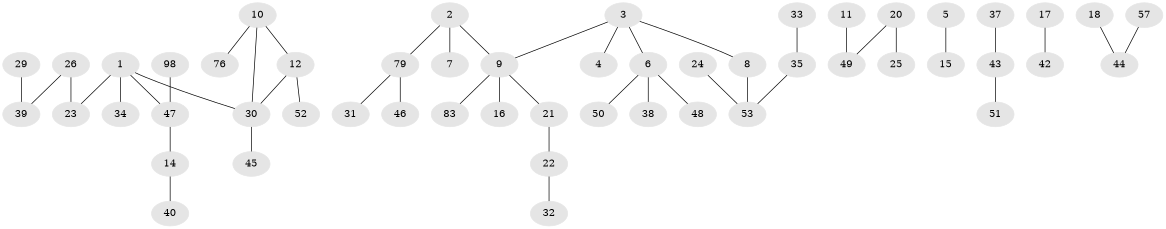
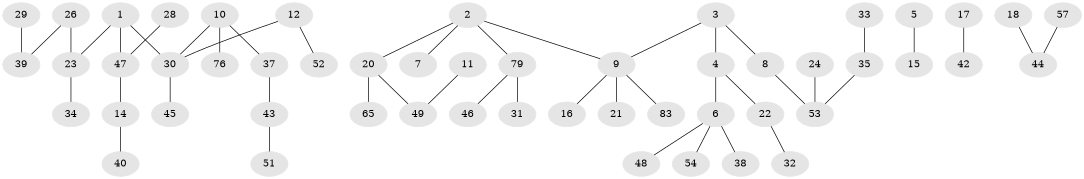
edge "10" -- "12": now "10" -- "37"
edge "2" -- "20": added
edge "3" -- "6": now "4" -- "6"
node "98": label "98" -> "28"
node "25": label "25" -> "65"
edge "1" -- "34": now "23" -- "34"
node "50": label "50" -> "54"
edge "21" -- "22": now "4" -- "22"
